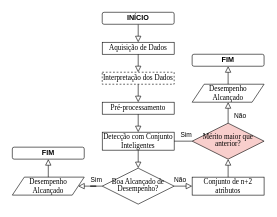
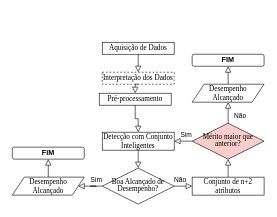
node "INÍCIO": removed
edge "INÍCIO" -> "Aquisição de Dados": removed
node "Pré-processamento": moved (138, 108) -> (135, 99)
edge "Detecção com Conjunto Inteligentes" -- "Mérito maior que anterior?": arrowhead none -> block
